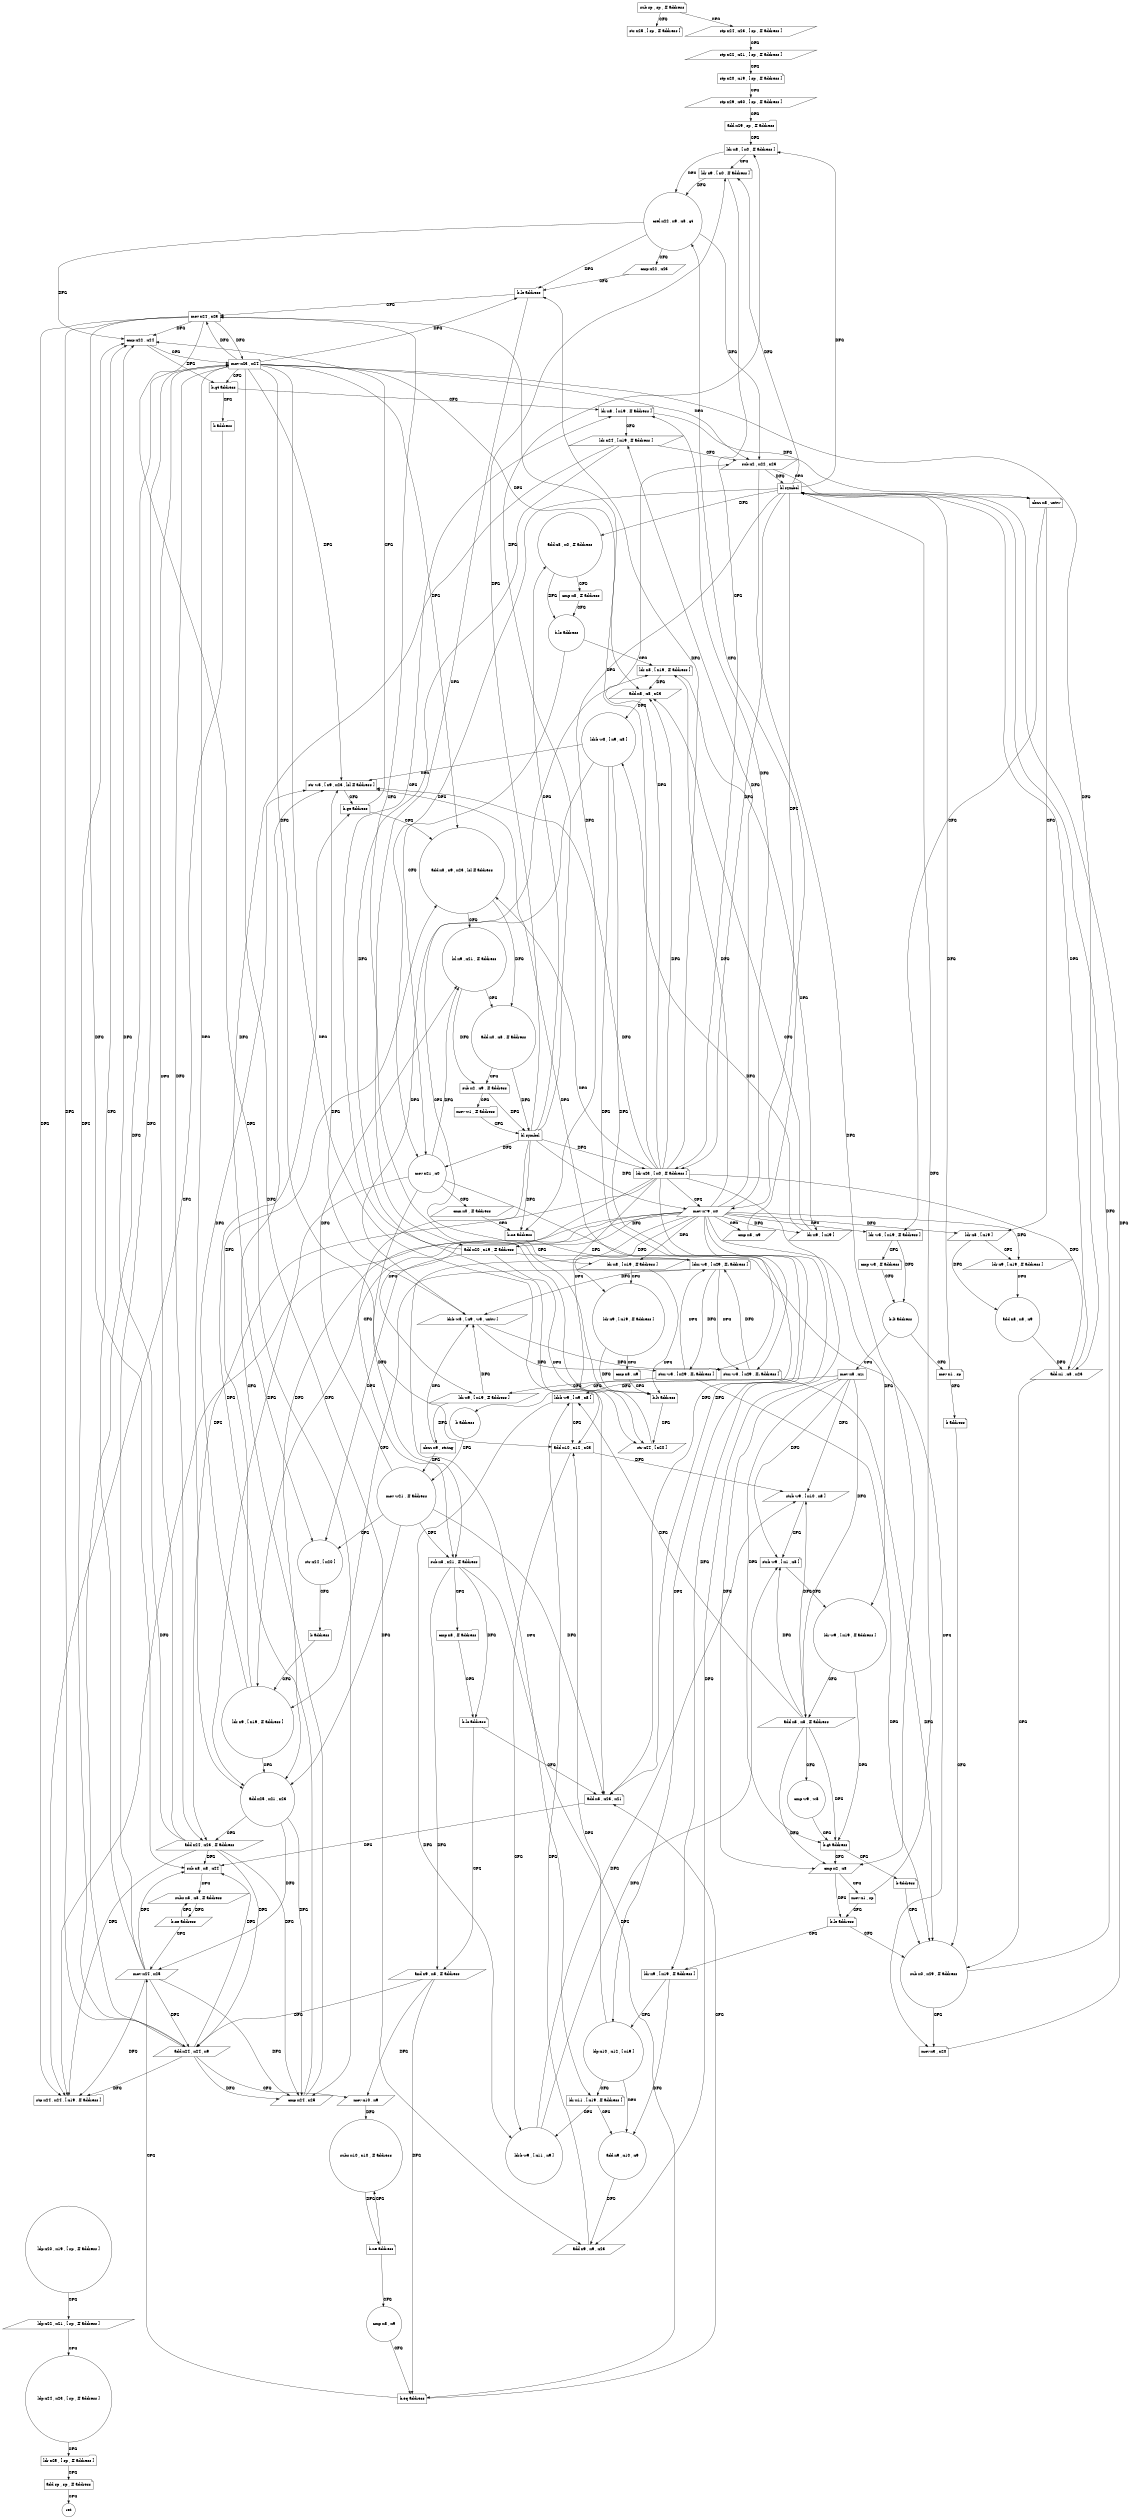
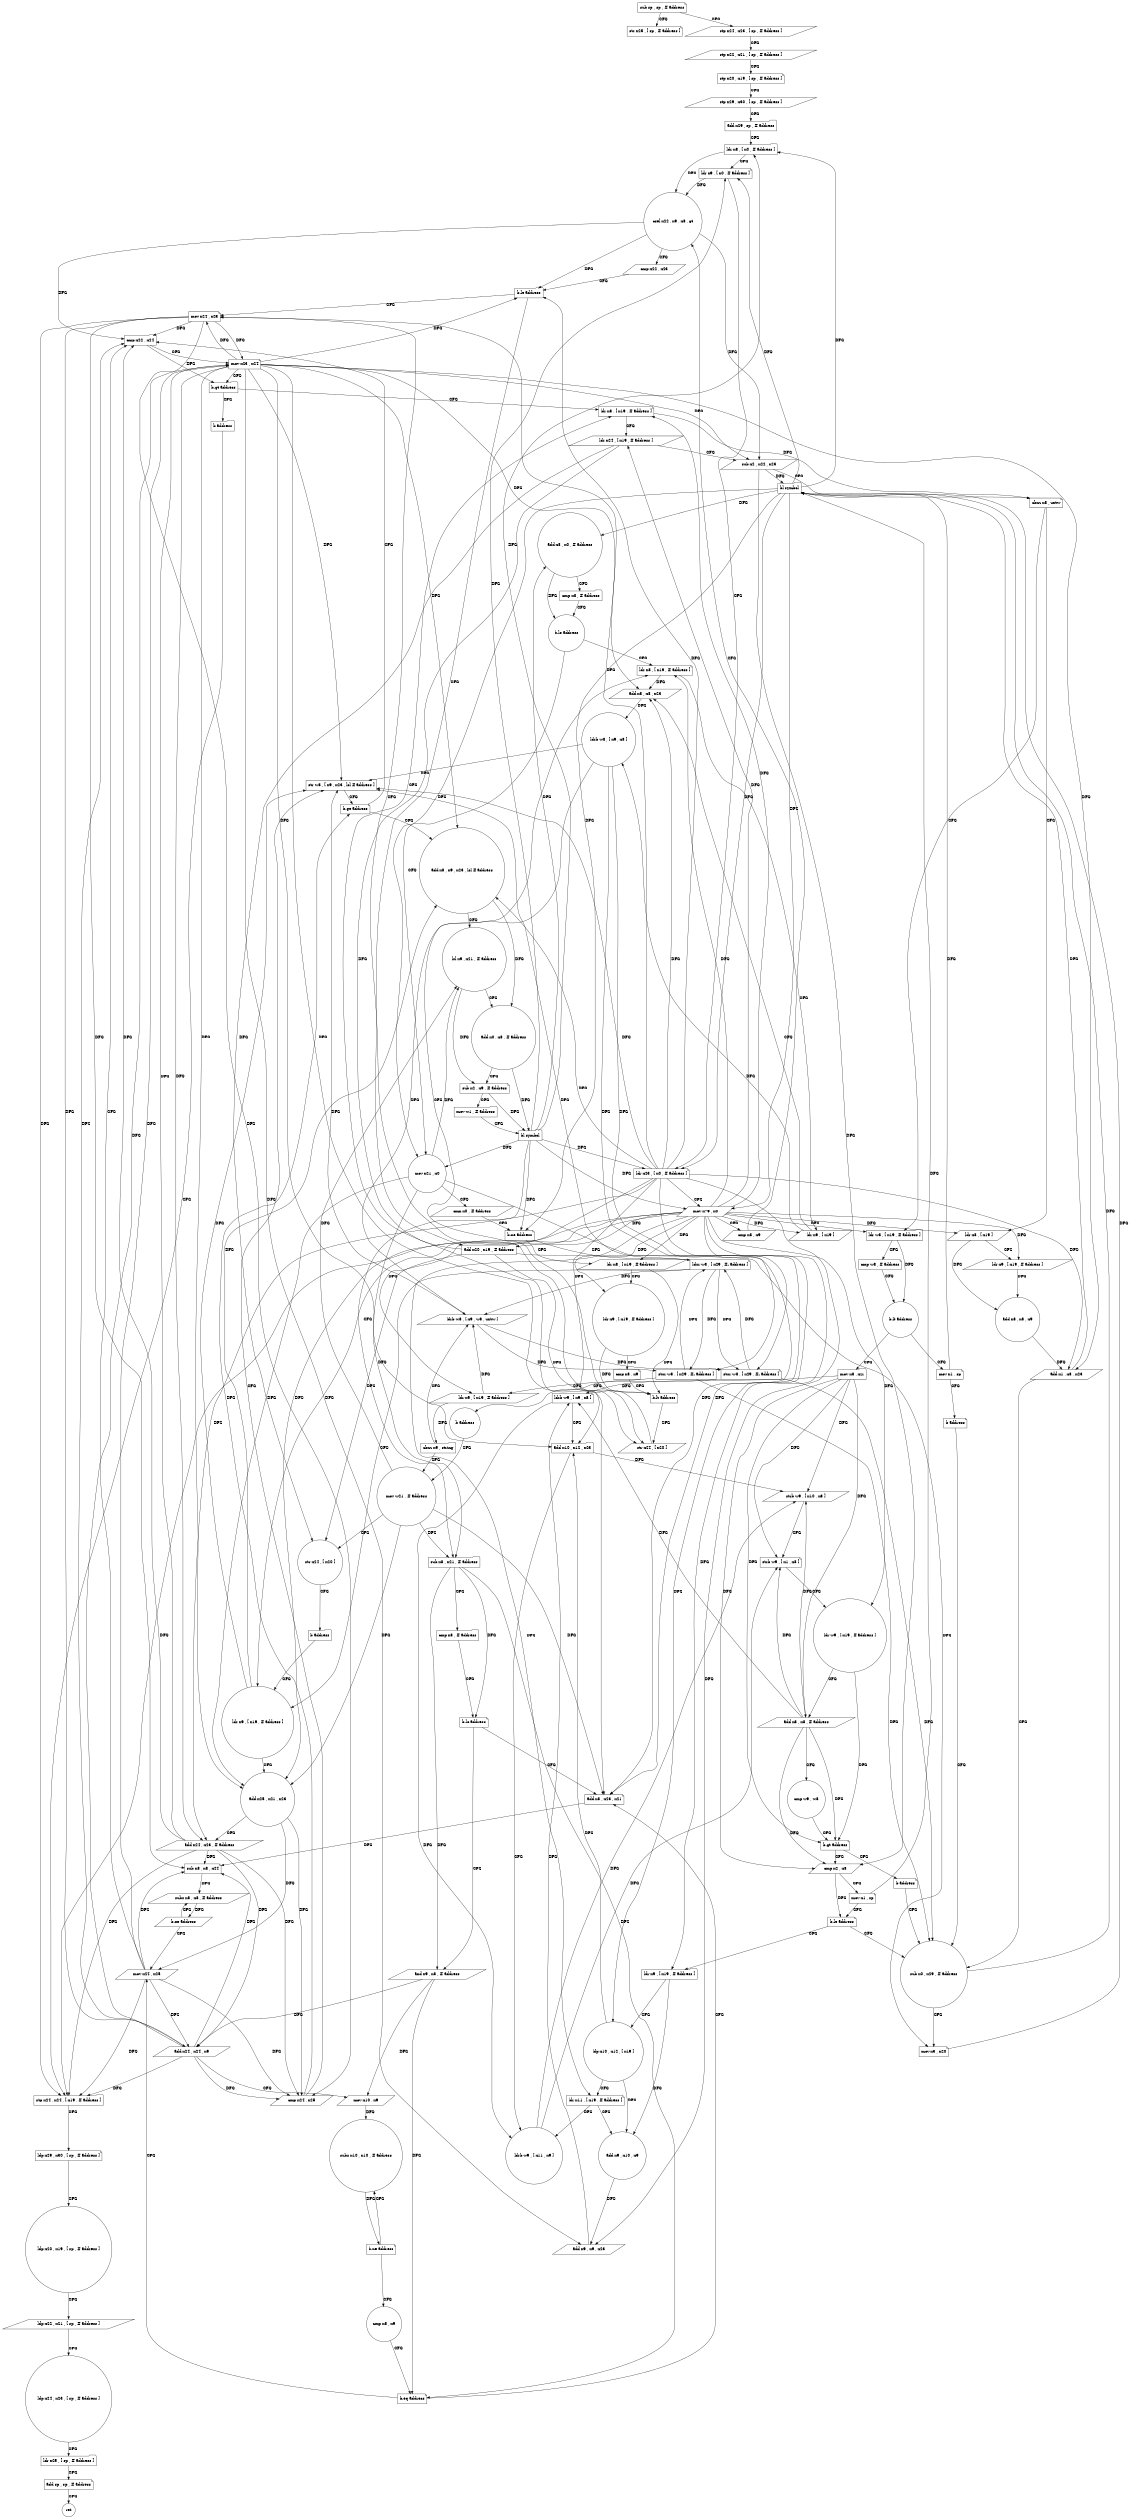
edge "ldr x23 , [ x0 , # address ]" -> "sub x2 , x22 , x23": removed, label "DFG"
node "ldp x29 , x30 , [ sp , # address ]": added
